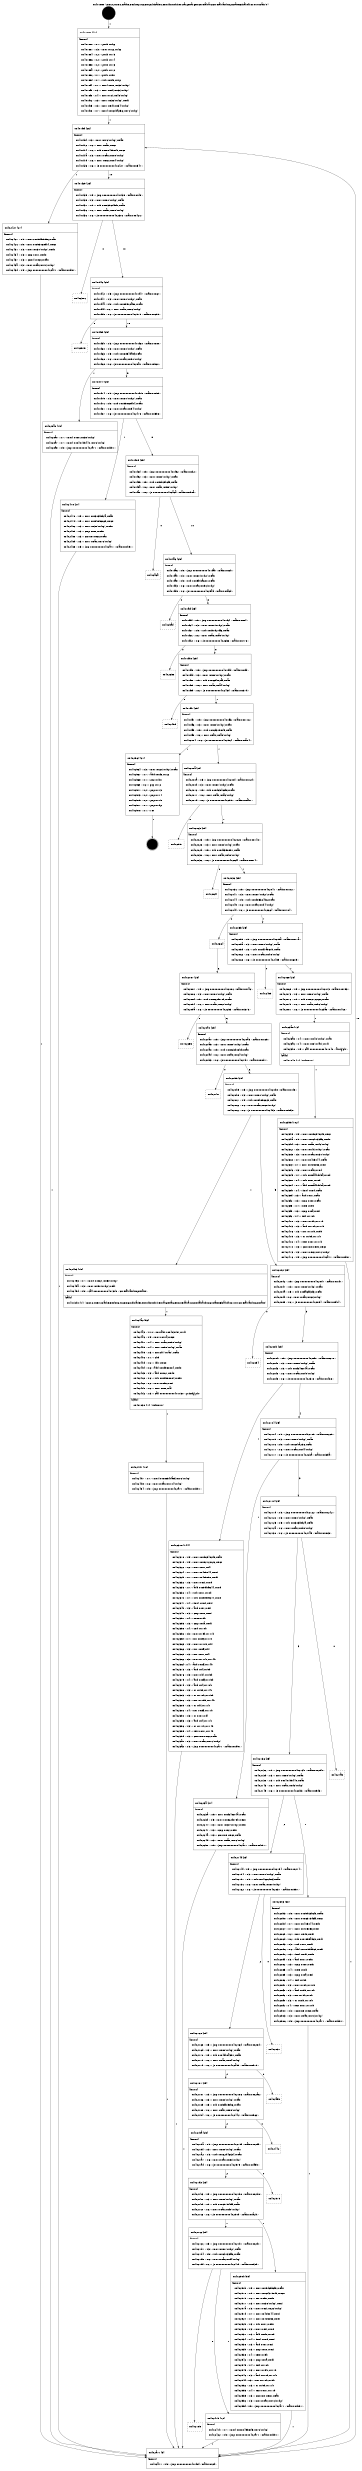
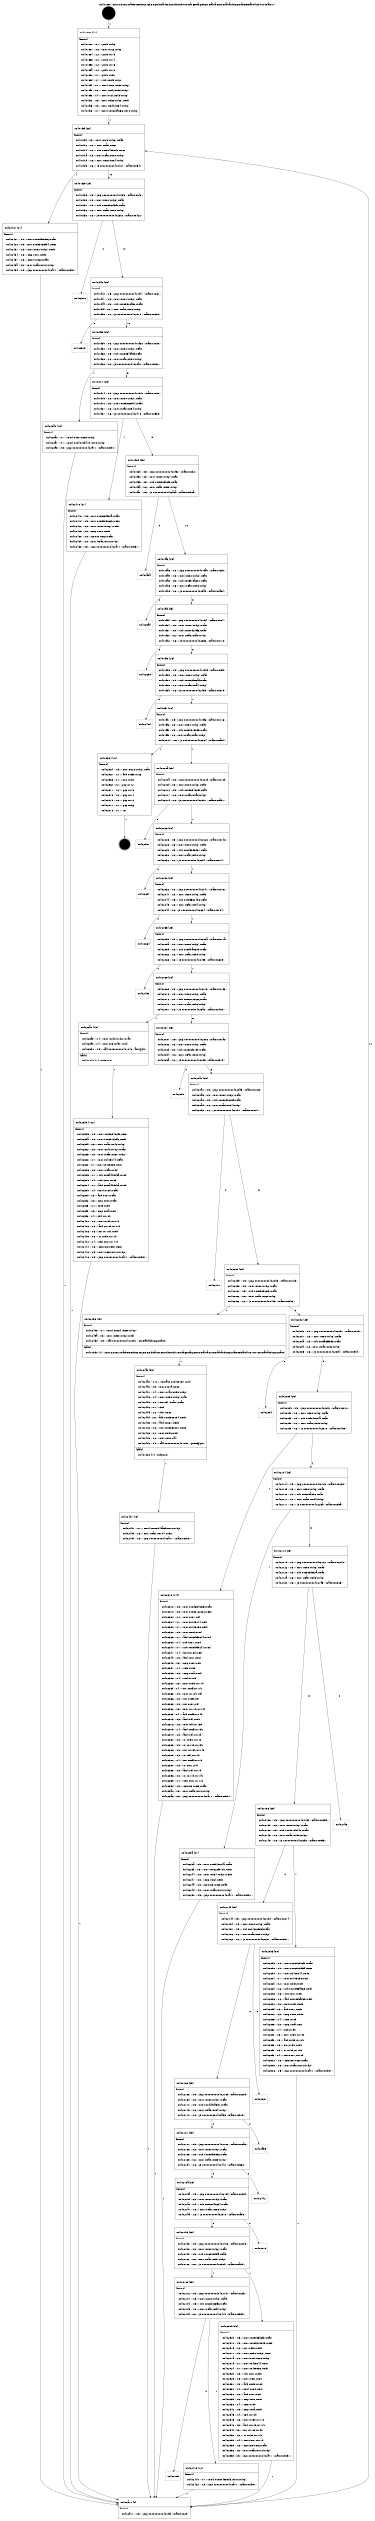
edge "0x402664" -> "0x402087 [25]": now "0x40206e [25]" -> "0x402087 [25]"
